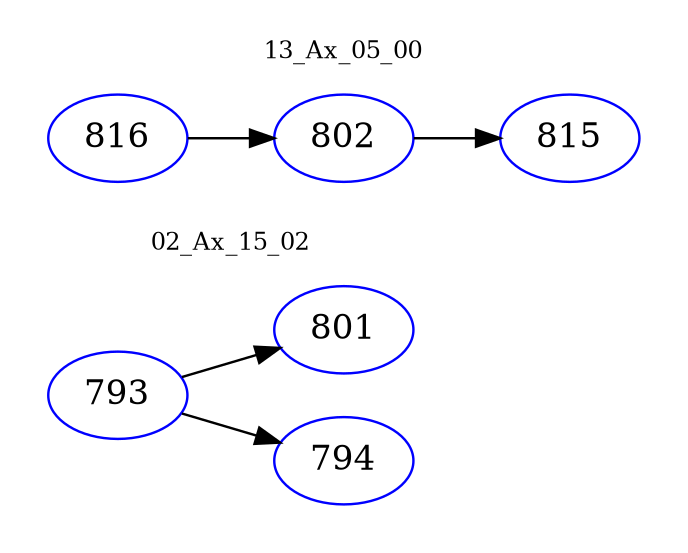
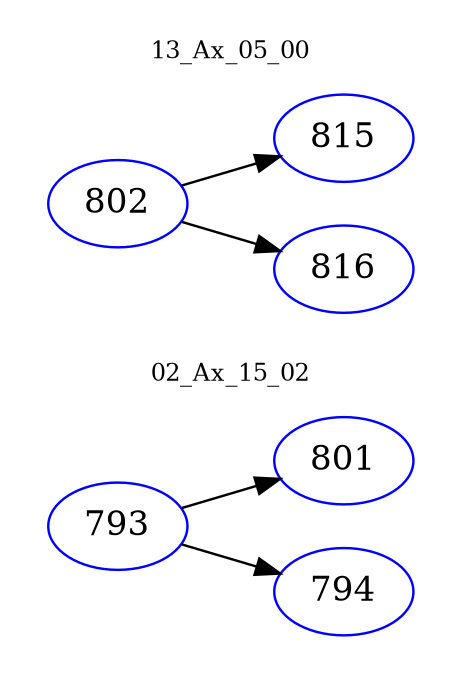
edge "816" -> "802": reversed
